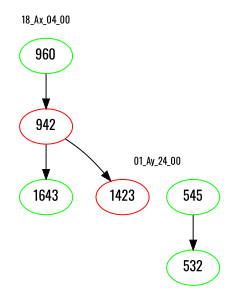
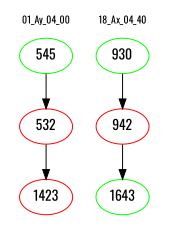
cluster "18_Ax_04_00": label "18_Ax_04_00" -> "18_Ax_04_40"
node "960": label "960" -> "930"
cluster "01_Ay_24_00": label "01_Ay_24_00" -> "01_Ay_04_00"
edge "942" -> "1423": now "532" -> "1423"
node "532": color green -> red
